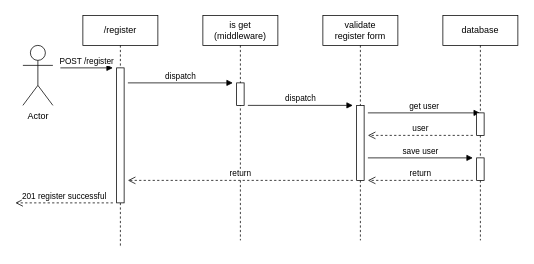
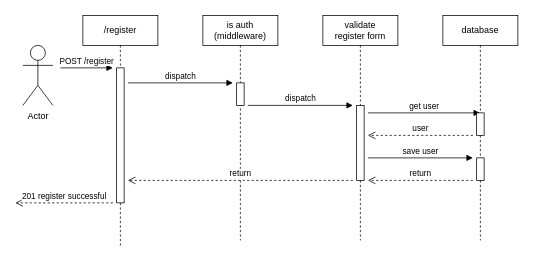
node "is get (middleware)": label "is get (middleware)" -> "is auth (middleware)"
